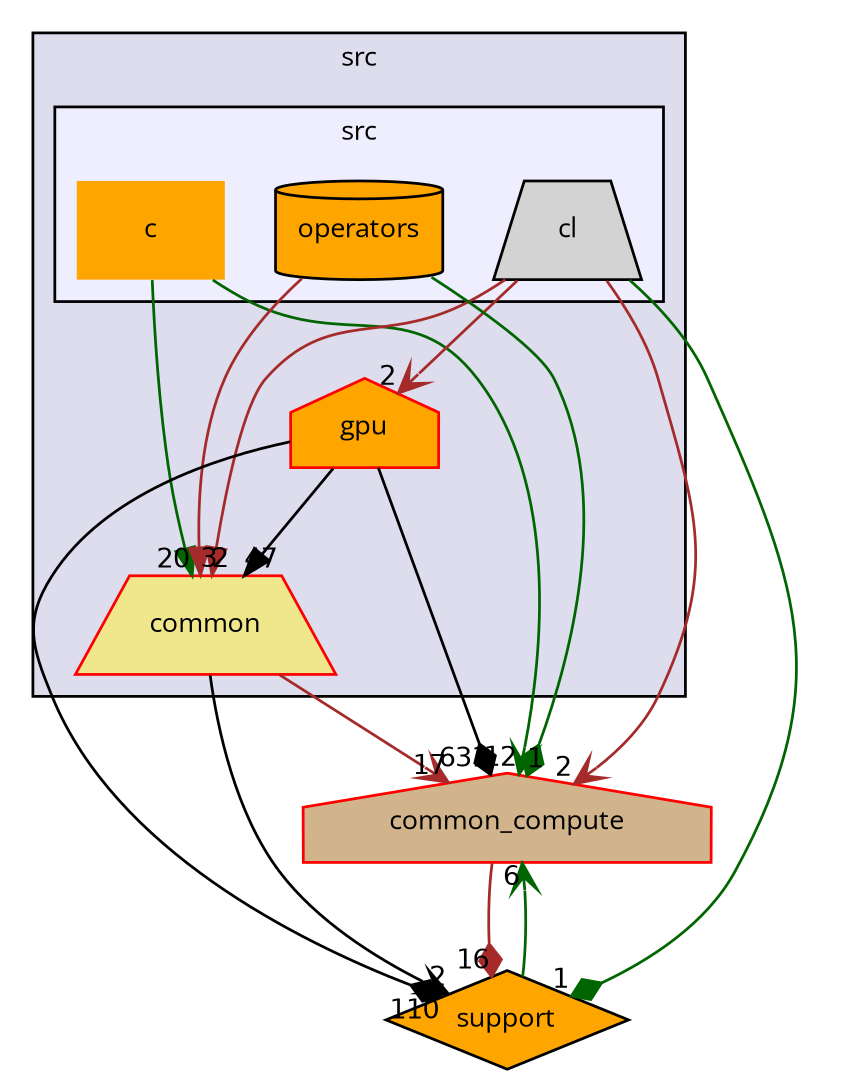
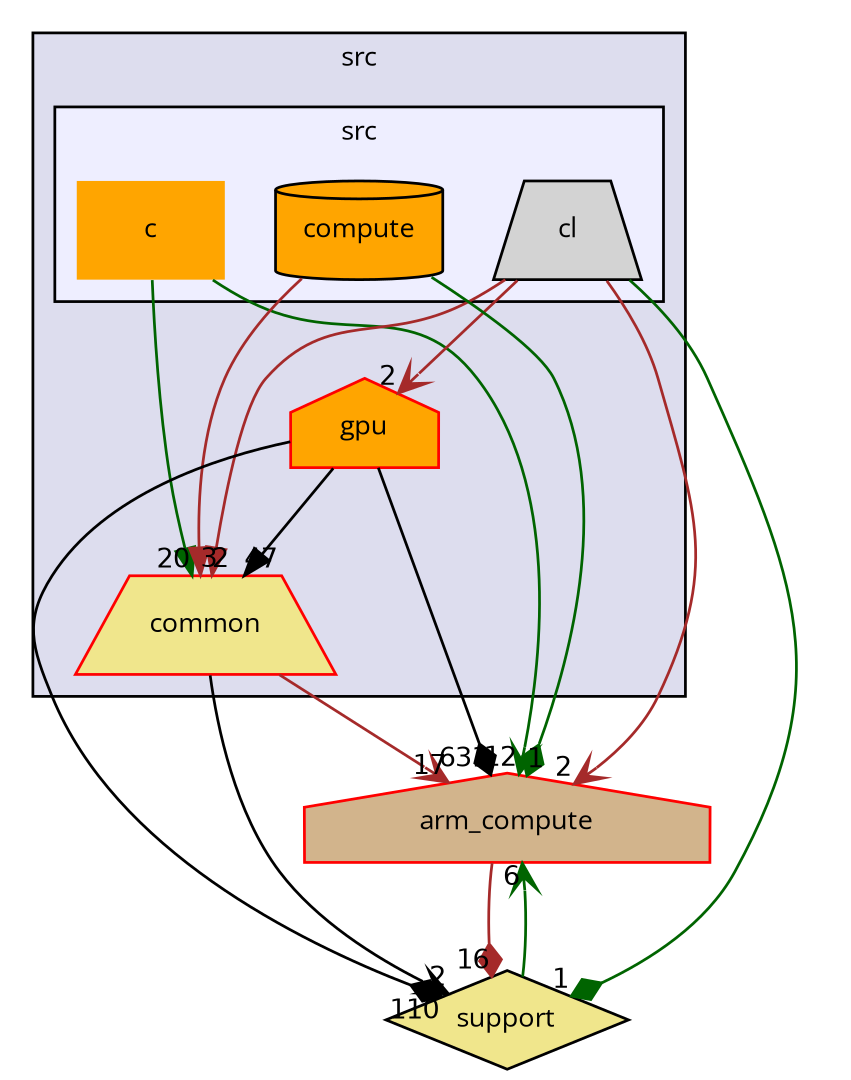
node "operators": label "operators" -> "compute"
node "common_compute": label "common_compute" -> "arm_compute"
node "support": fillcolor orange -> khaki
